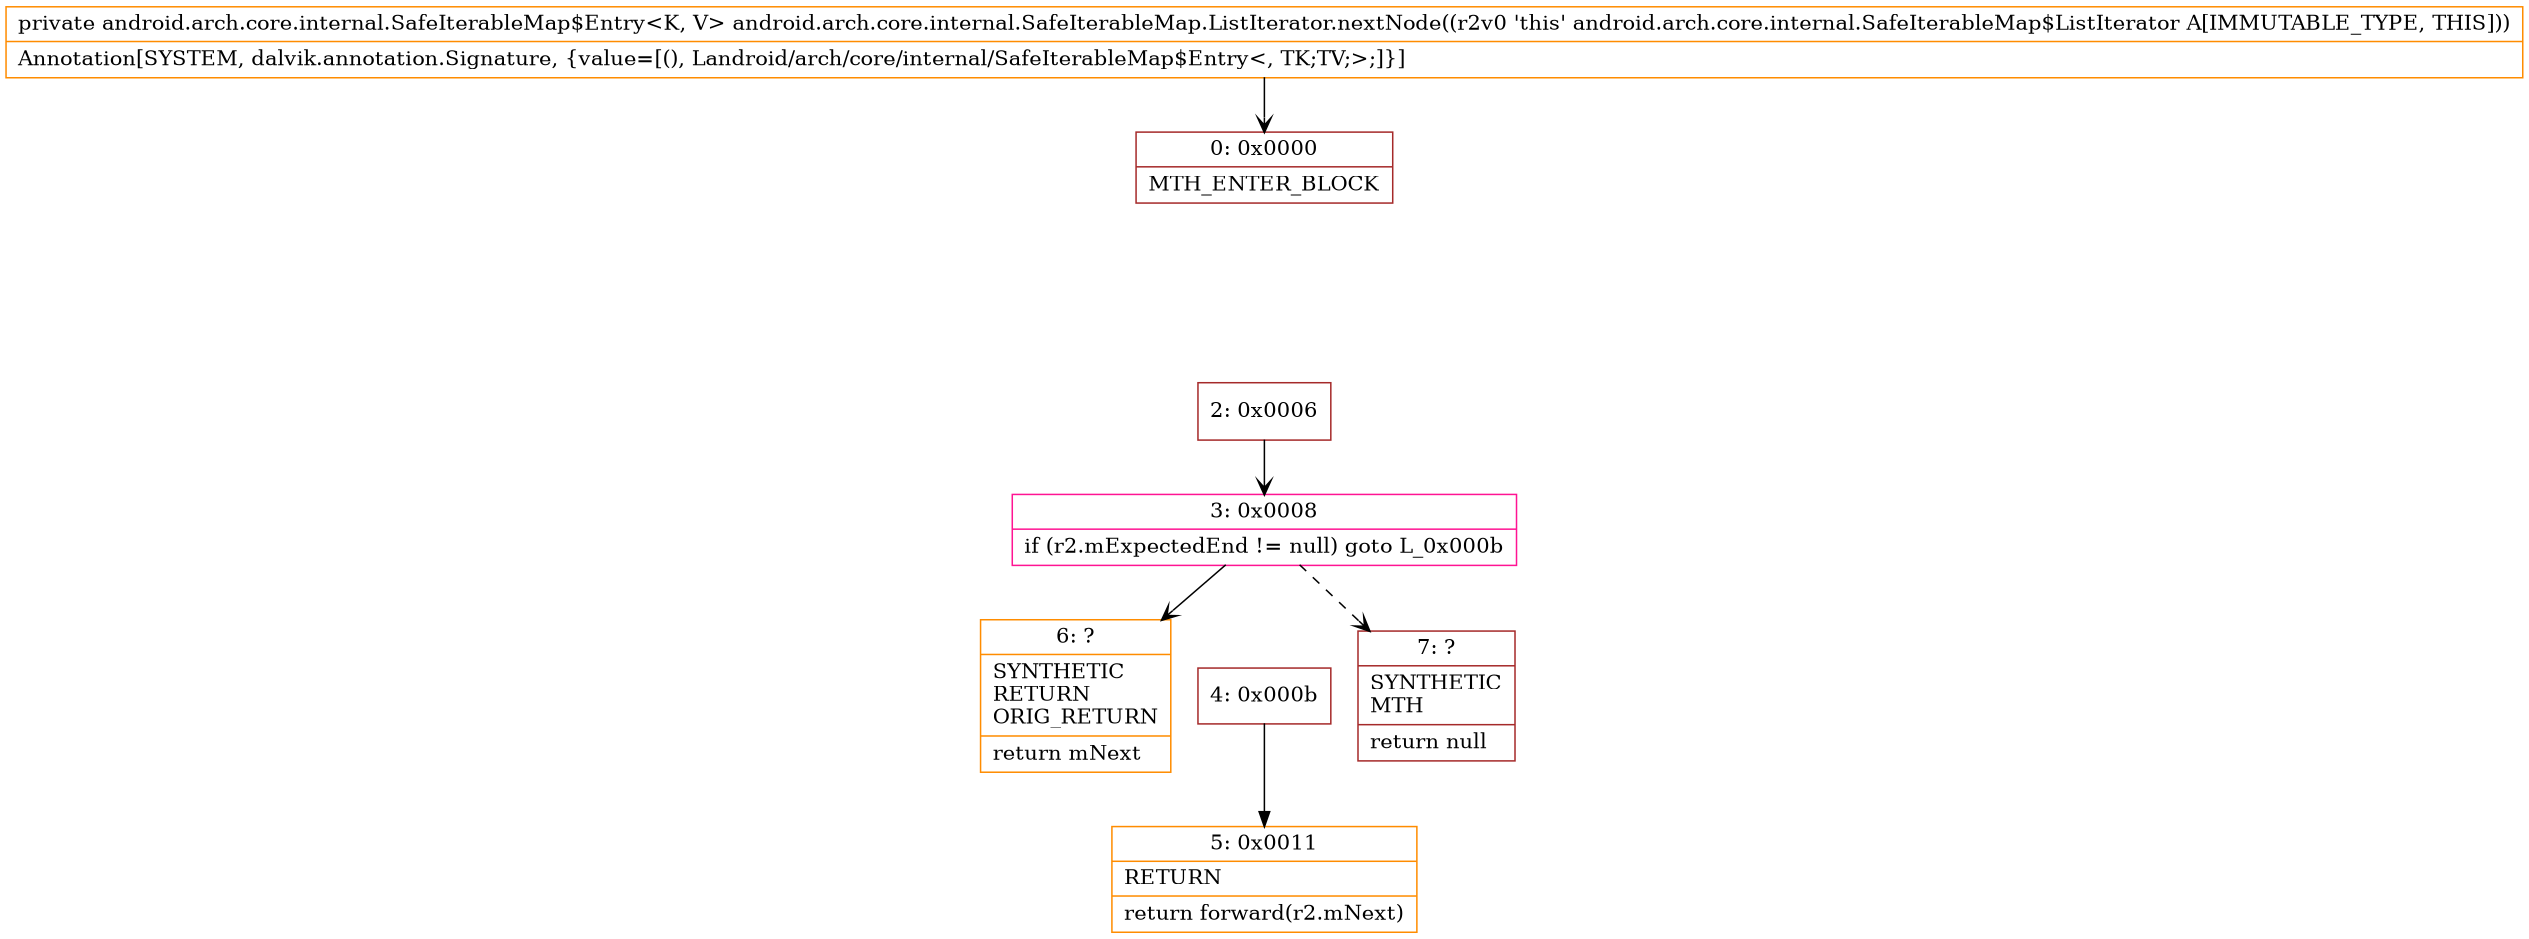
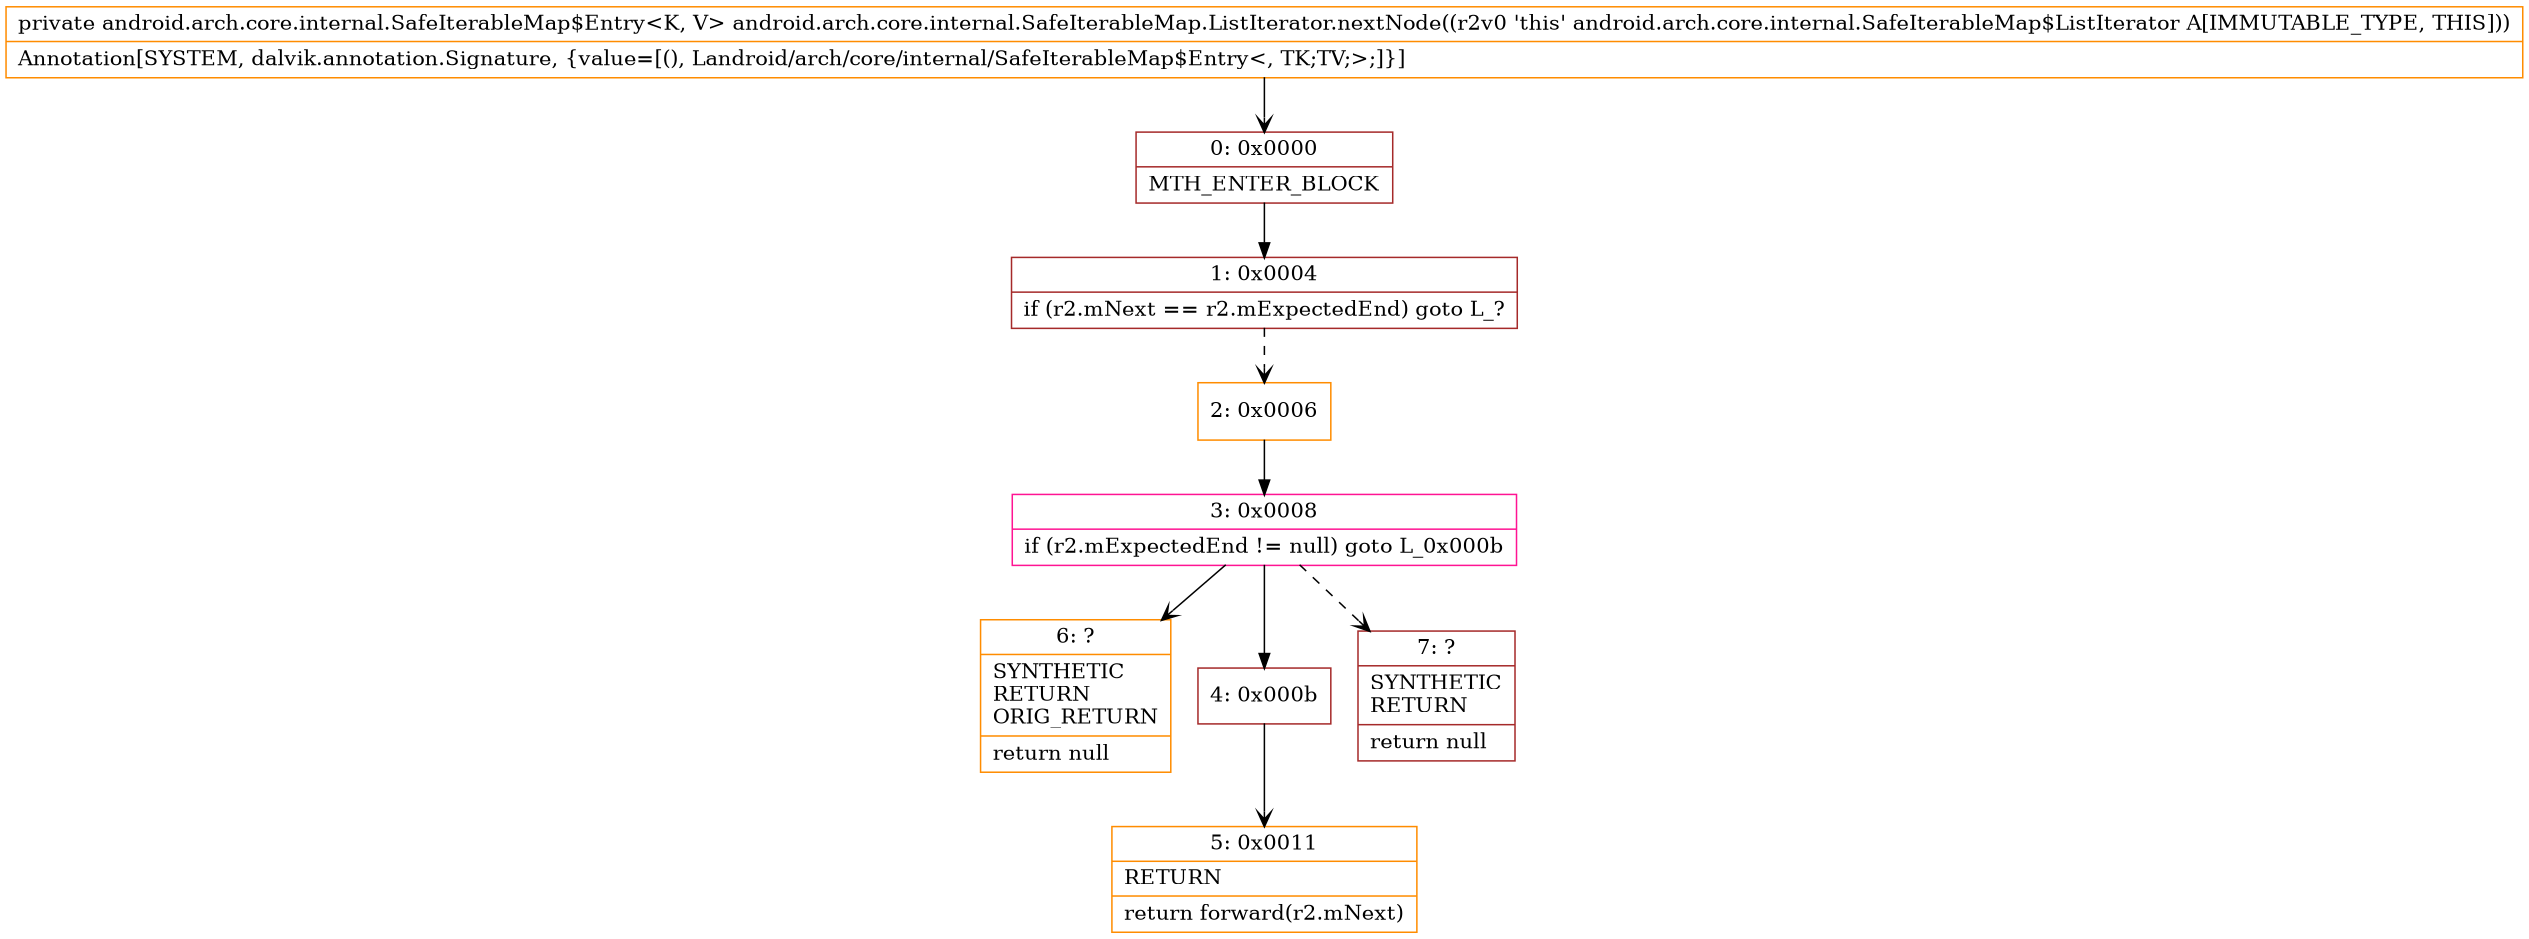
node "1: 0x0004": added
node "2: 0x0006": color brown -> darkorange
edge "2: 0x0006" -> "3: 0x0008": arrowhead vee -> normal
edge "3: 0x0008" -> "4: 0x000b": added
node "7: ?": text "MTH" -> "RETURN"
node "6: ?": text "return mNext" -> "return null"
edge "4: 0x000b" -> "5: 0x0011": arrowhead normal -> vee
